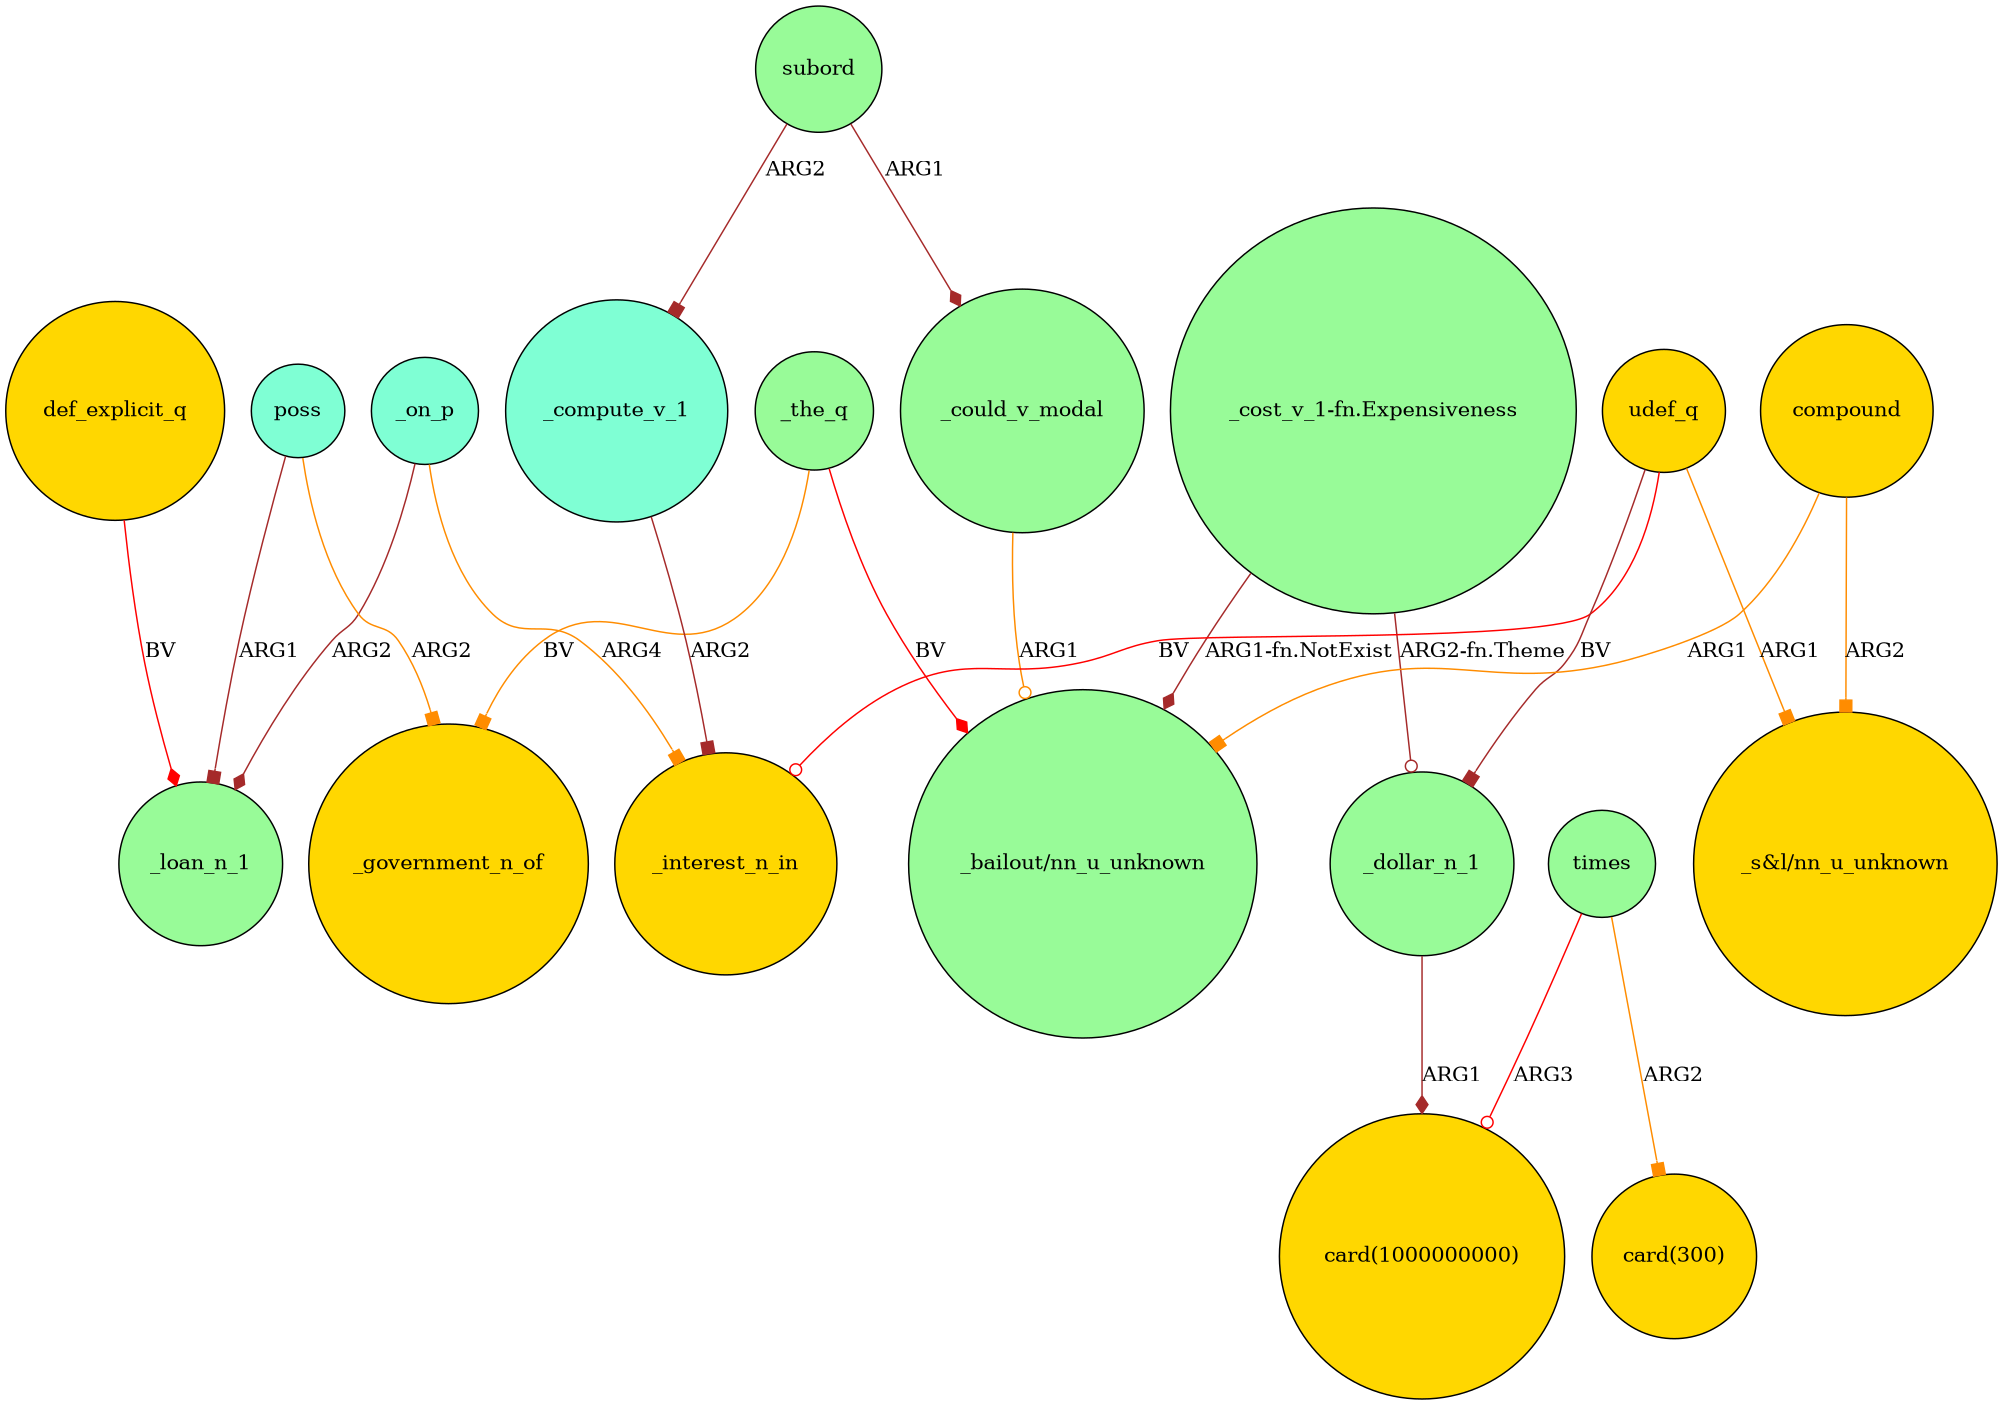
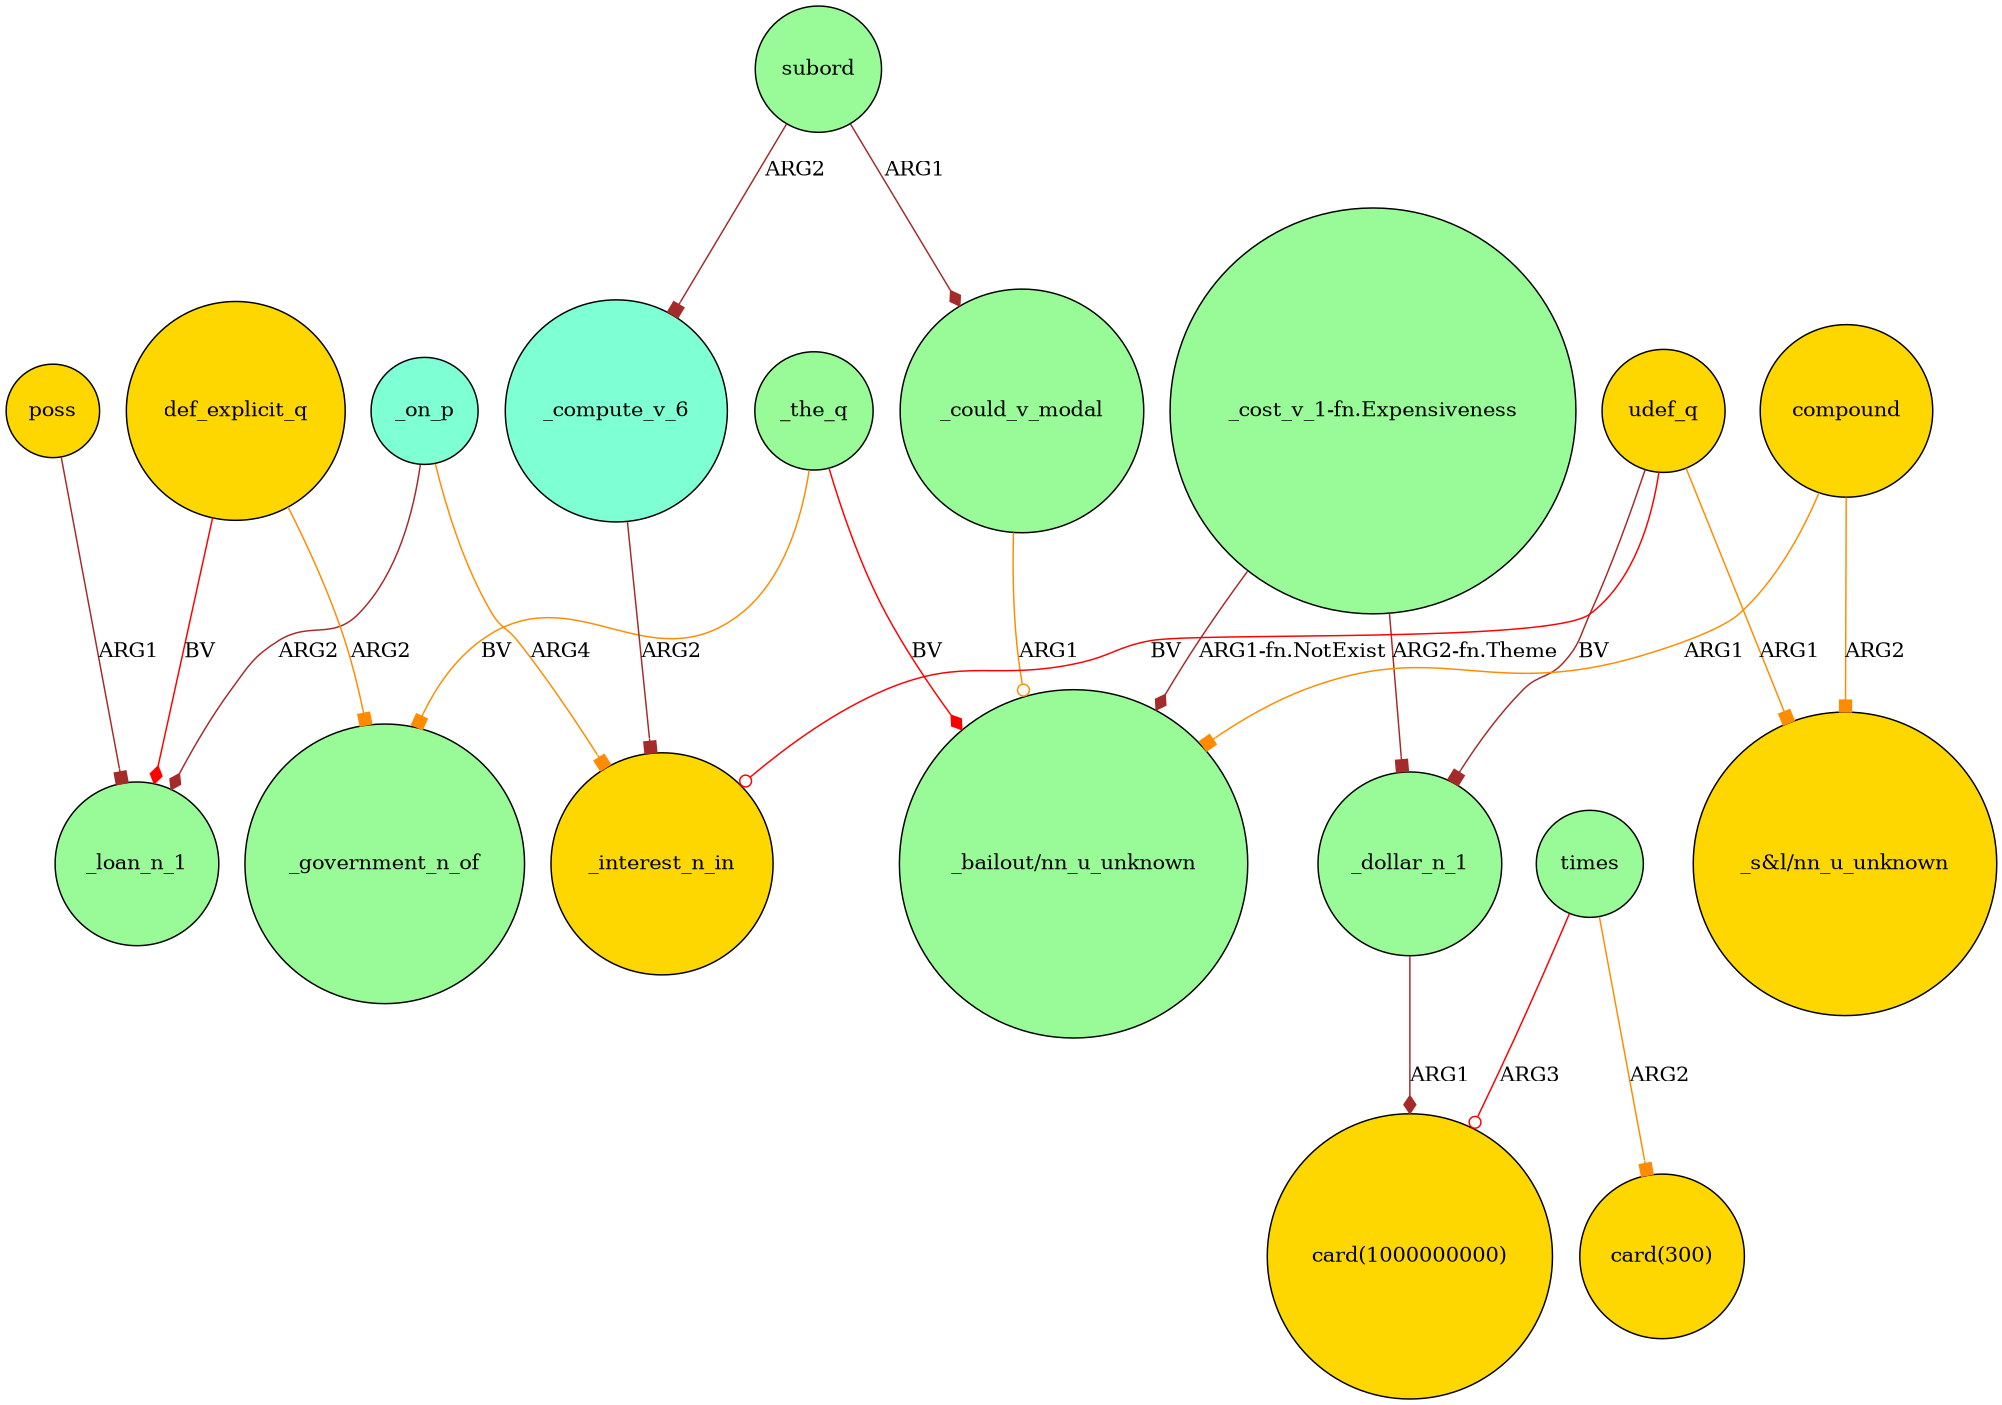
node "poss": fillcolor aquamarine -> gold
node "_compute_v_1": label "_compute_v_1" -> "_compute_v_6"
edge "poss" -> "_government_n_of": now "def_explicit_q" -> "_government_n_of"
edge "_cost_v_1-fn.Expensiveness" -> "_dollar_n_1": arrowhead odot -> box
node "_government_n_of": fillcolor gold -> palegreen
